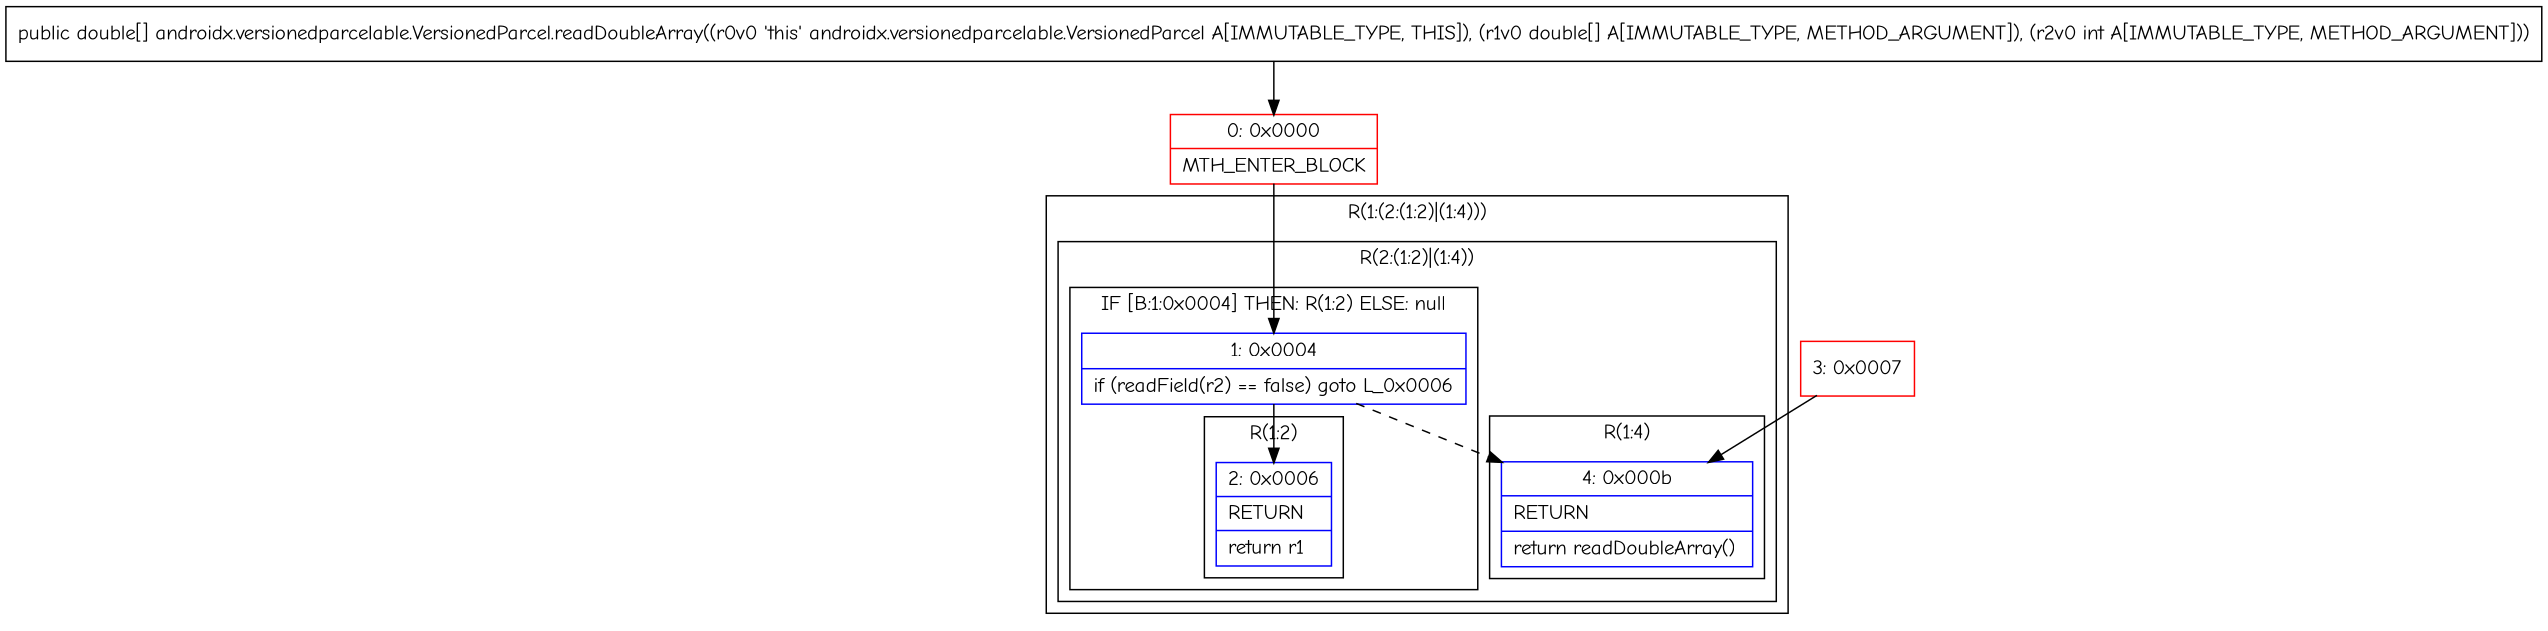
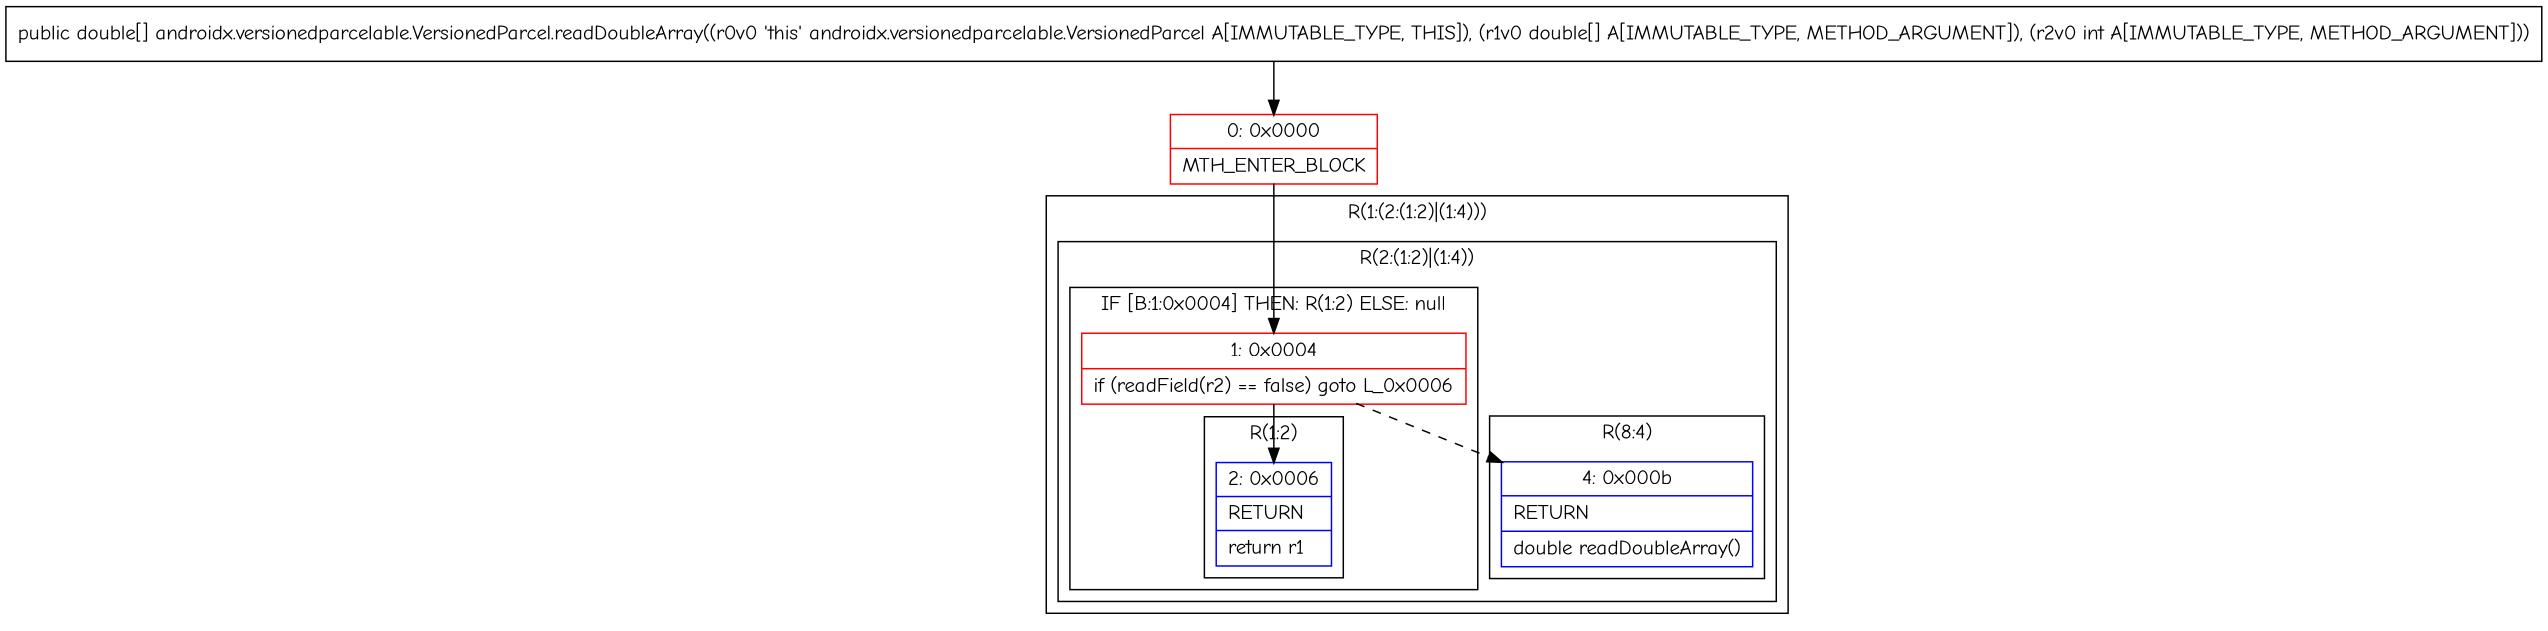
node "1: 0x0004": color blue -> red
node "3: 0x0007": removed
cluster "R(1:4)": label "R(1:4)" -> "R(8:4)"
node "4: 0x000b": text "return readDoubleArray()" -> "double readDoubleArray()"
